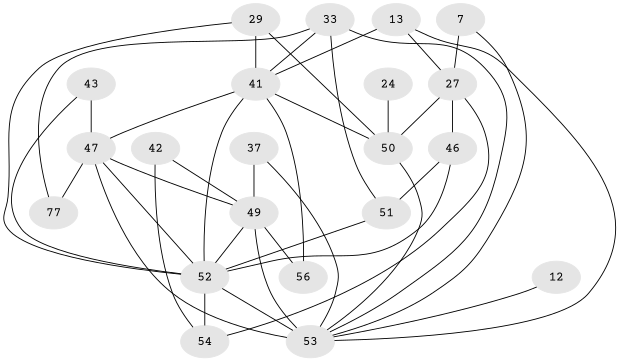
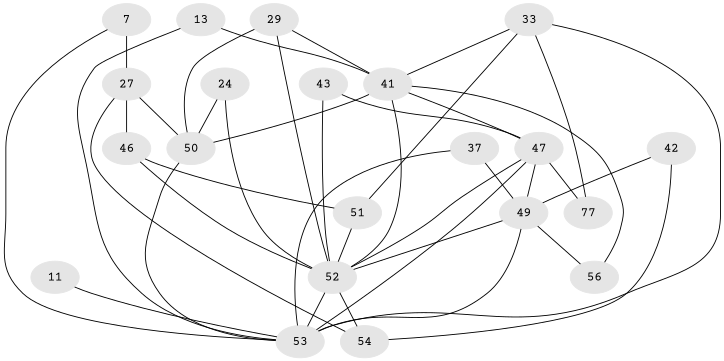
edge "13" -- "27": removed
edge "24" -- "52": added
node "12": label "12" -> "11"
